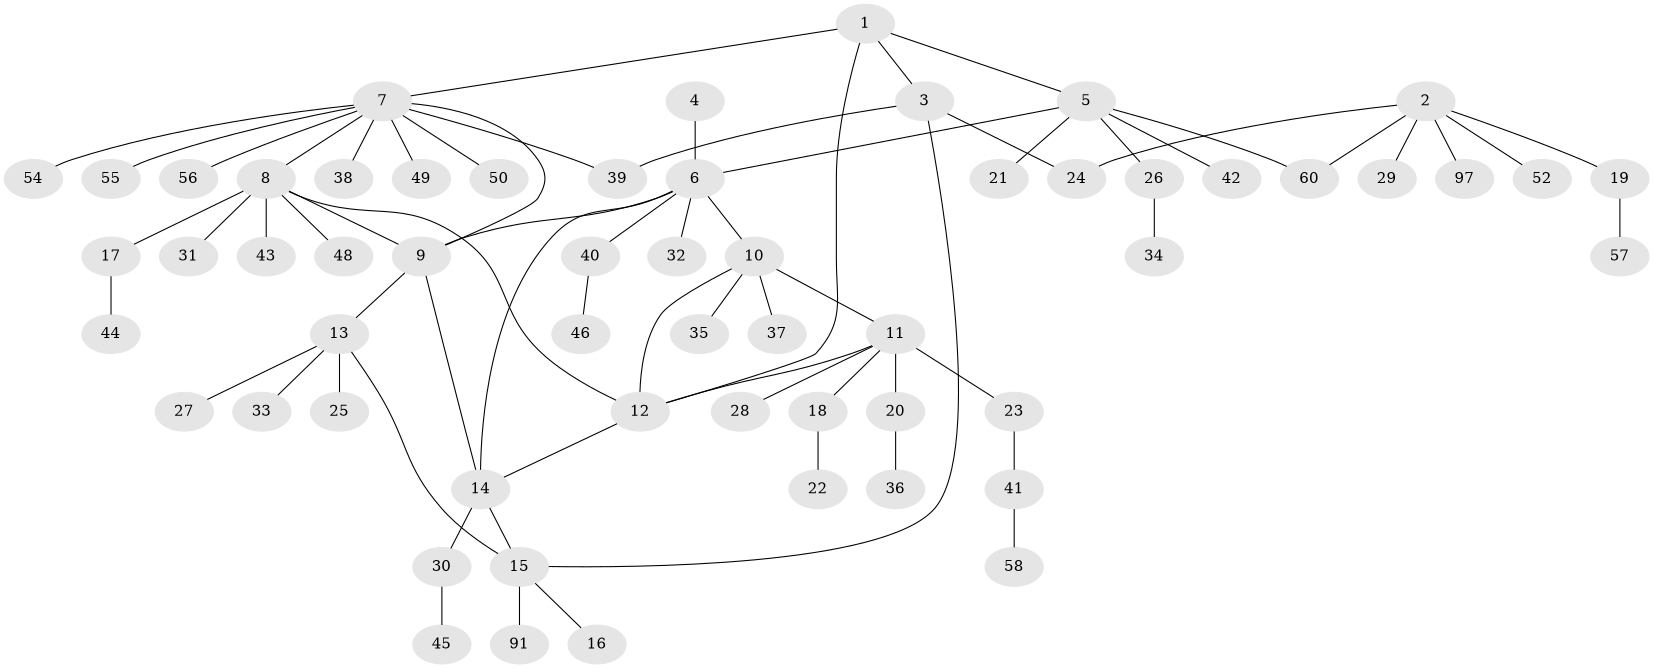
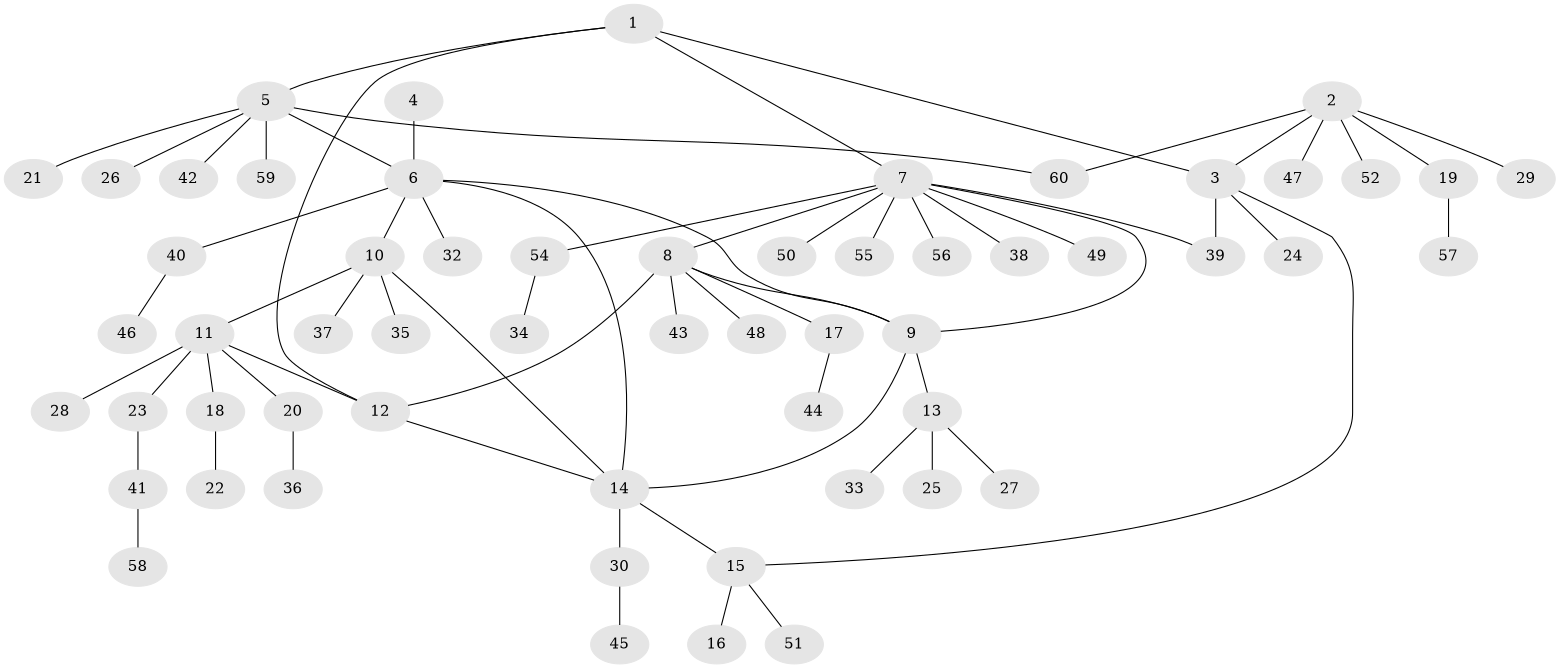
edge "2" -- "24": now "2" -- "3"
node "59": added
node "97": label "97" -> "47"
edge "26" -- "34": now "54" -- "34"
node "31": removed
edge "10" -- "12": now "10" -- "14"
edge "13" -- "15": removed
node "91": label "91" -> "51"
